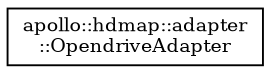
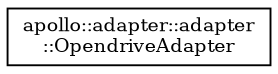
node "apollo::hdmap::adapter ::OpendriveAdapter": label "apollo::hdmap::adapter ::OpendriveAdapter" -> "apollo::adapter::adapter ::OpendriveAdapter"
